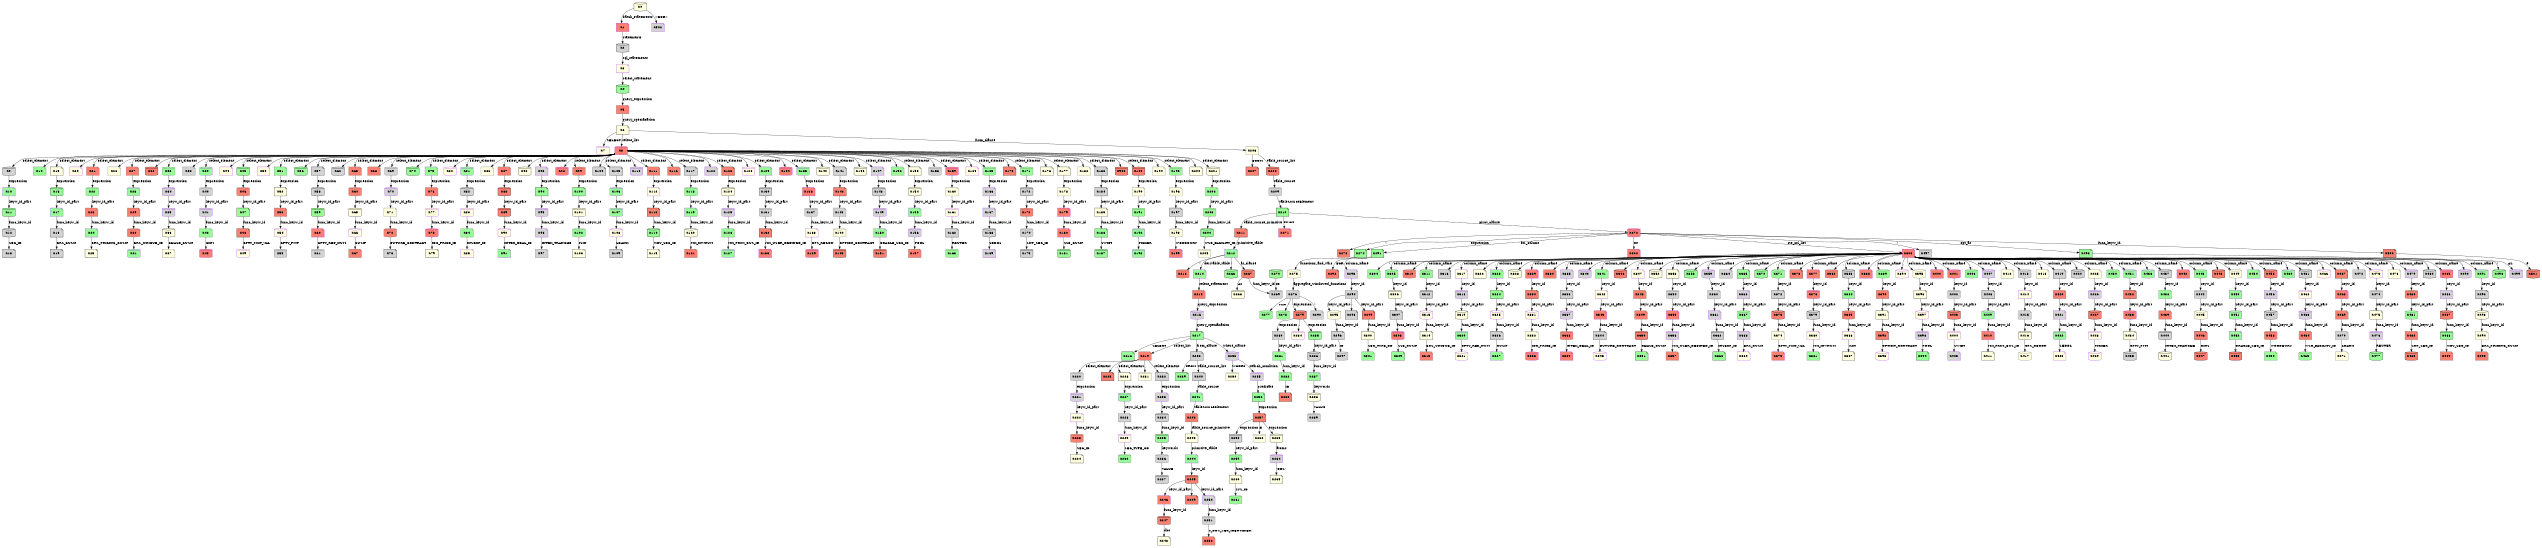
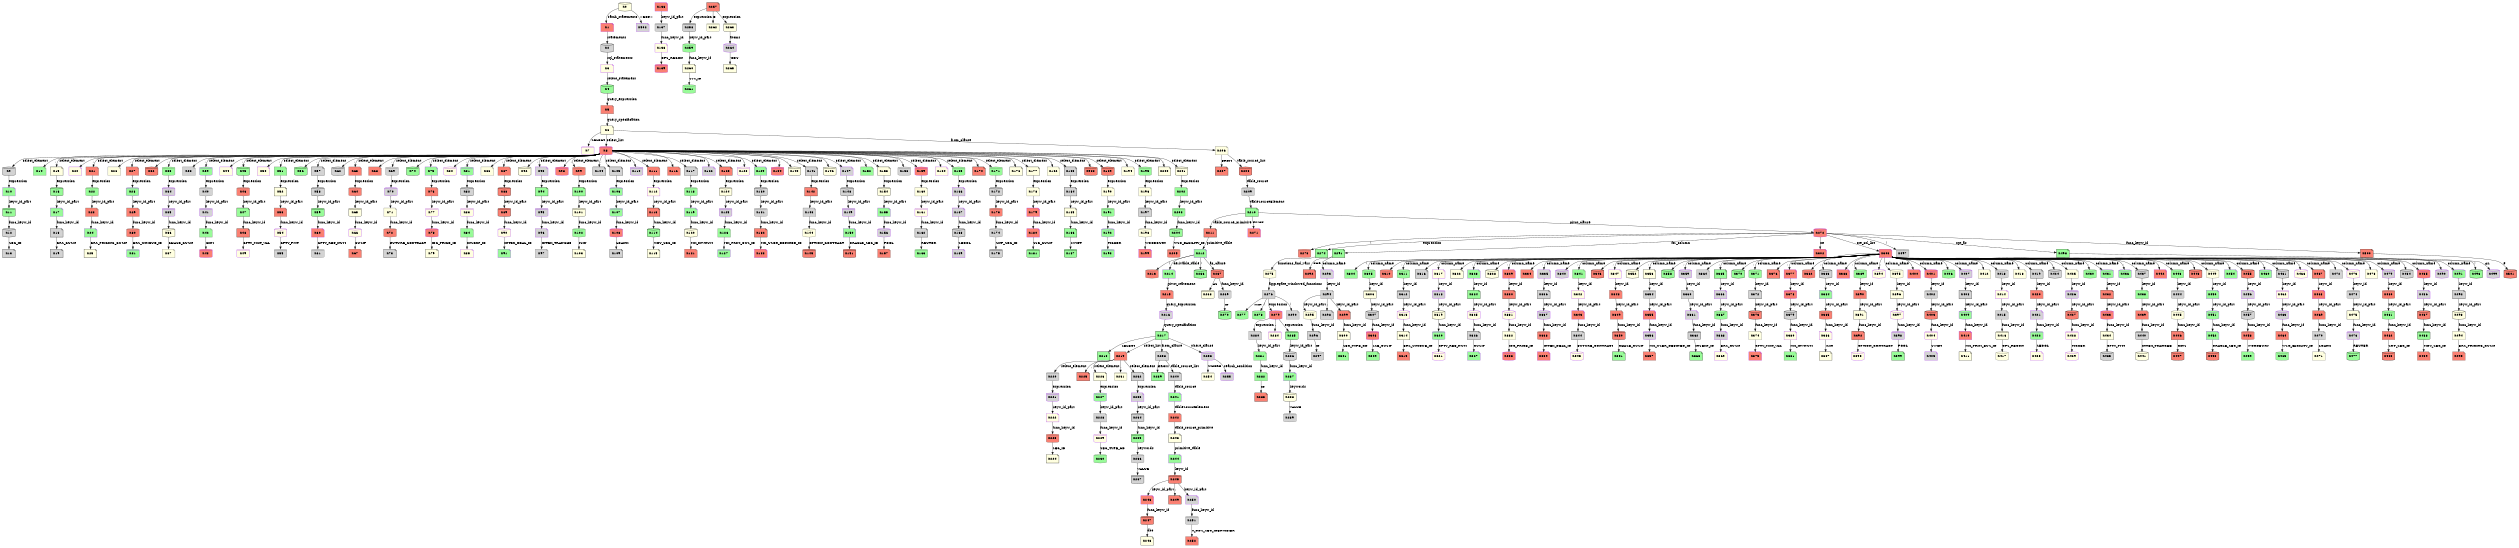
node "n135": removed
node "n108": fillcolor lightyellow -> salmon
node "n205": fillcolor lightyellow -> salmon
edge "n270" -> "n269": reversed
edge "n214" -> "n215": label "select_statement" -> "pivot_statement"
node "n279": color black -> purple
node "n307": shape note -> cylinder
node "n256": removed
